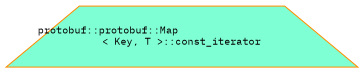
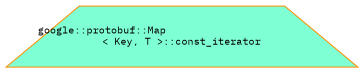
node "protobuf::protobuf::Map < Key, T >::const_iterator": label "protobuf::protobuf::Map < Key, T >::const_iterator" -> "google::protobuf::Map < Key, T >::const_iterator"
